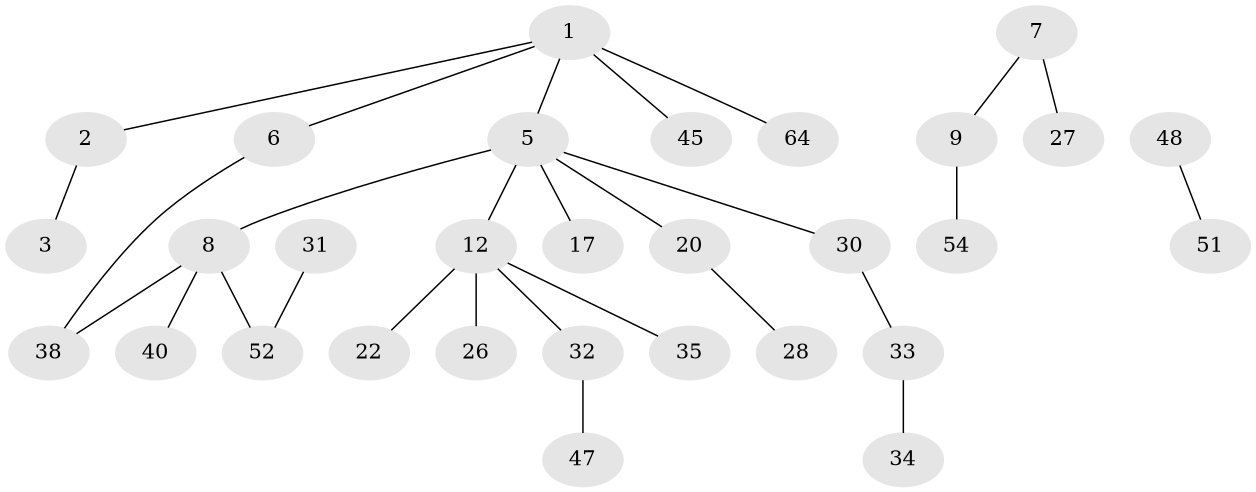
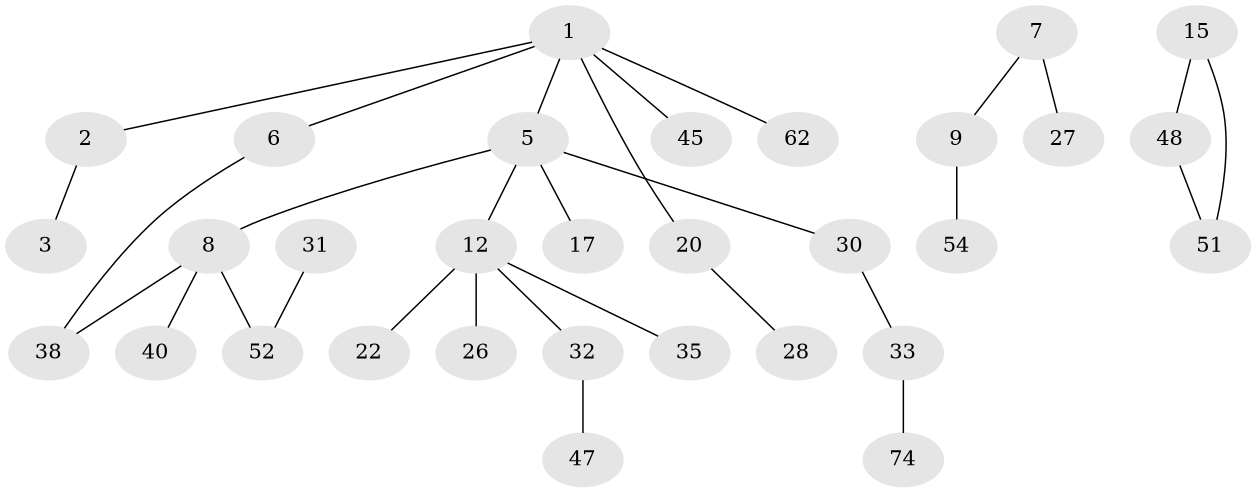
node "15": added
node "64": label "64" -> "62"
edge "5" -- "20": now "1" -- "20"
node "34": label "34" -> "74"
